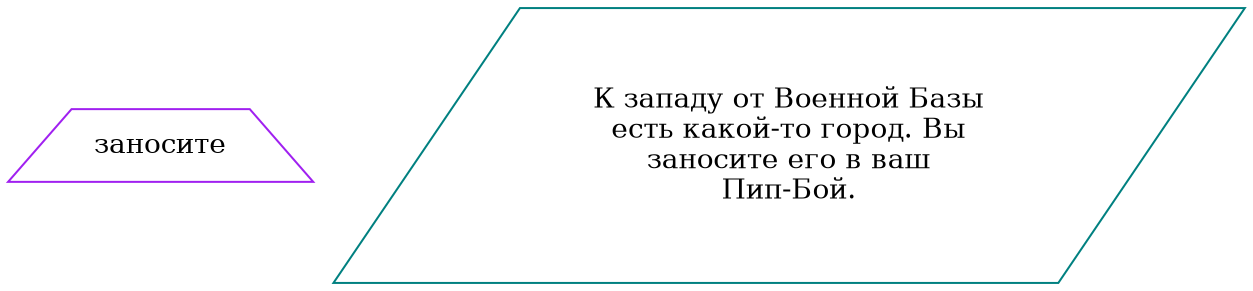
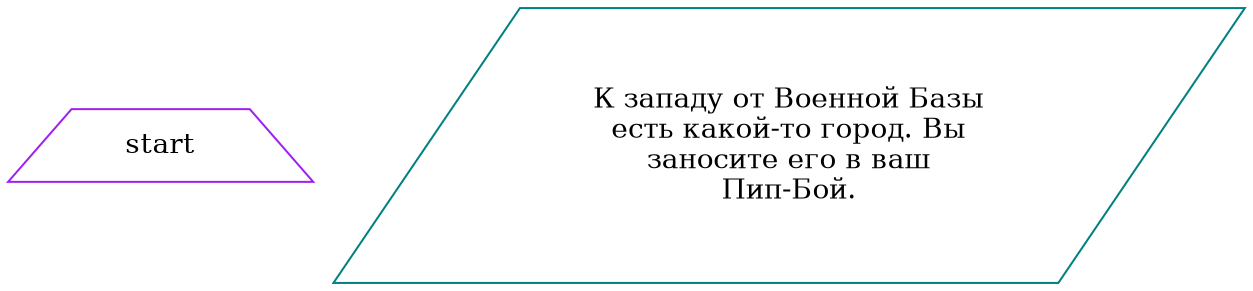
node "заносите": label "заносите" -> "start"
